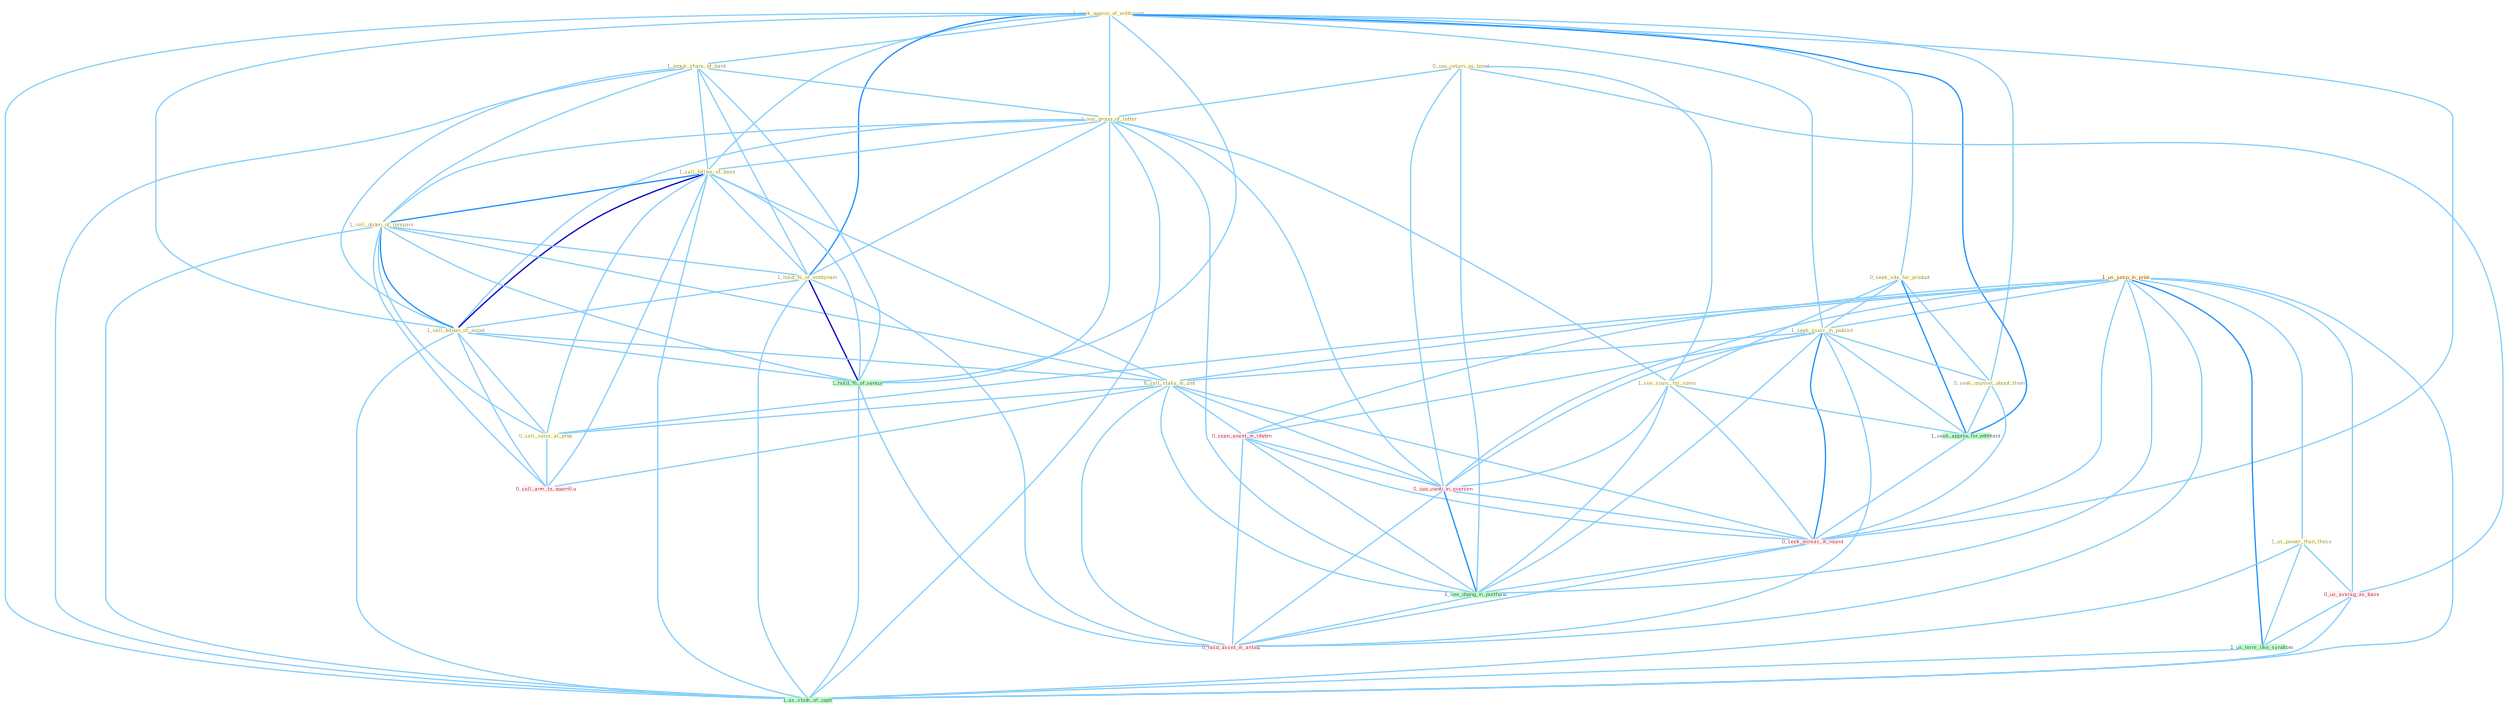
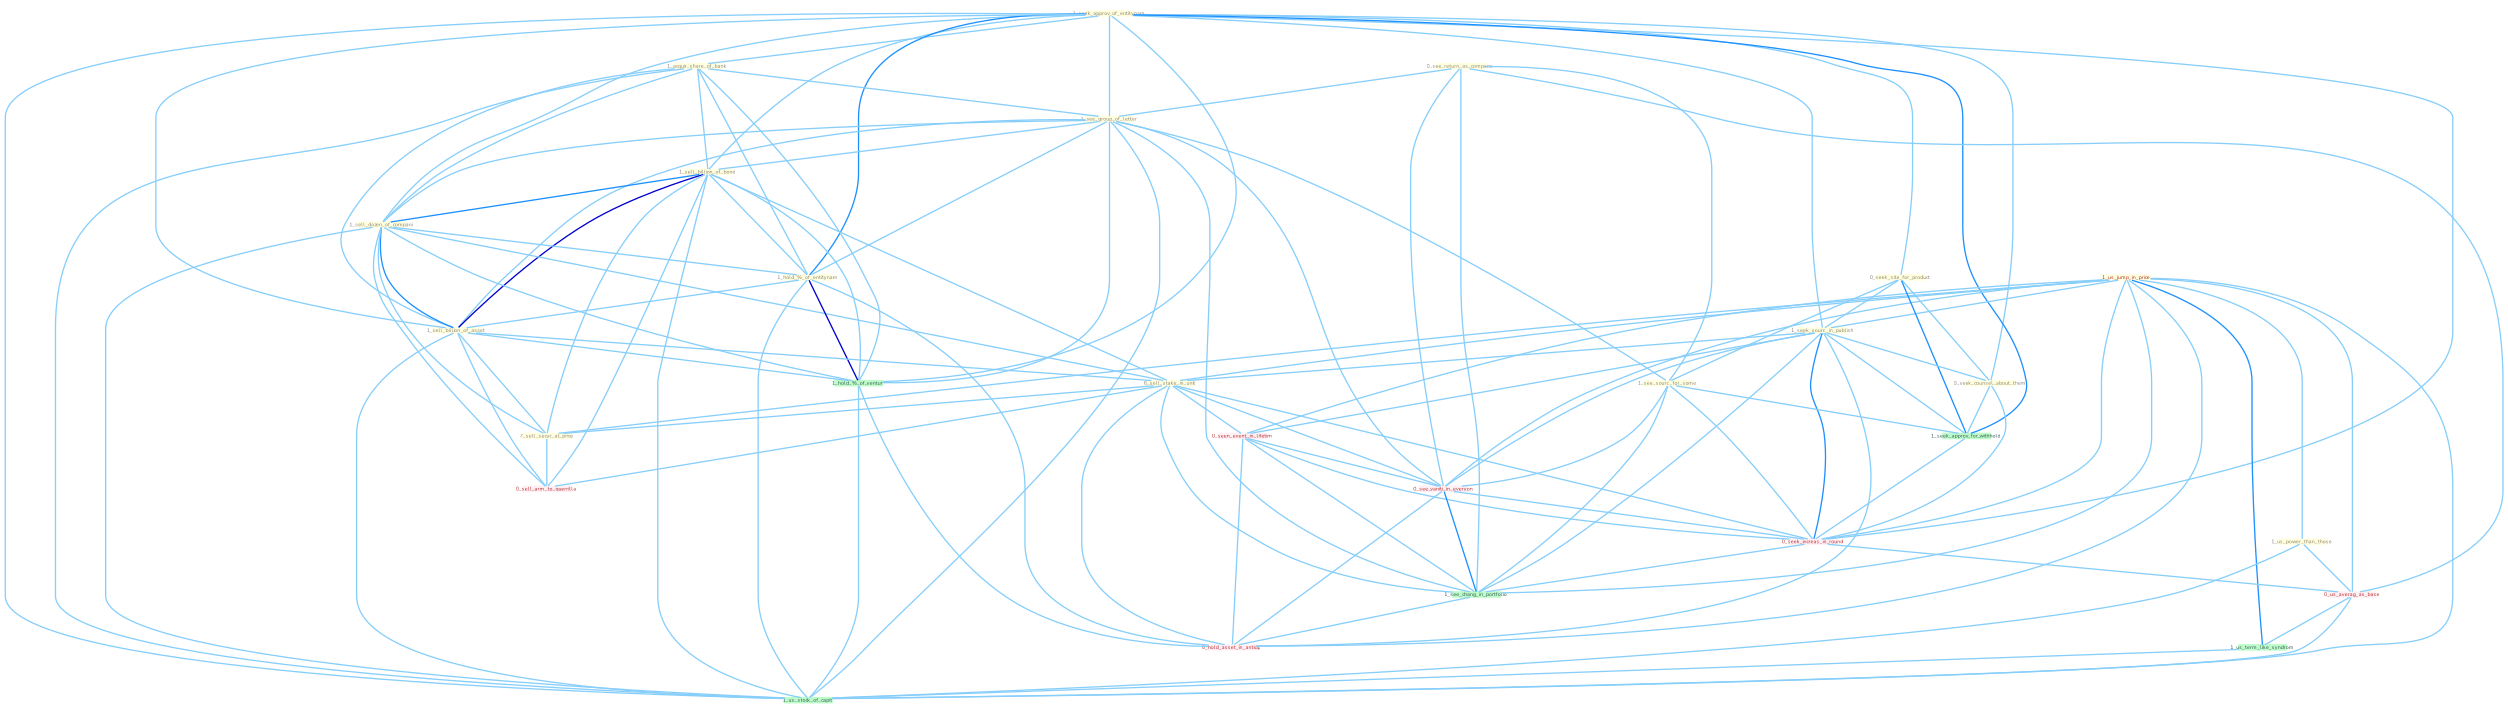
edge "1_seek_approv_of_entitynam" -- "1_sell_dozen_of_compani": added
node "0_see_return_as_bond": label "0_see_return_as_bond" -> "0_see_return_as_compens"
node "0_sell_secur_at_price": label "0_sell_secur_at_price" -> "7_sell_secur_at_price"
edge "1_us_power_than_those" -- "1_us_term_like_syndrom": removed
edge "0_seek_increas_in_round" -- "0_hold_asset_in_anticip": now "0_seek_increas_in_round" -- "0_us_averag_as_base"
